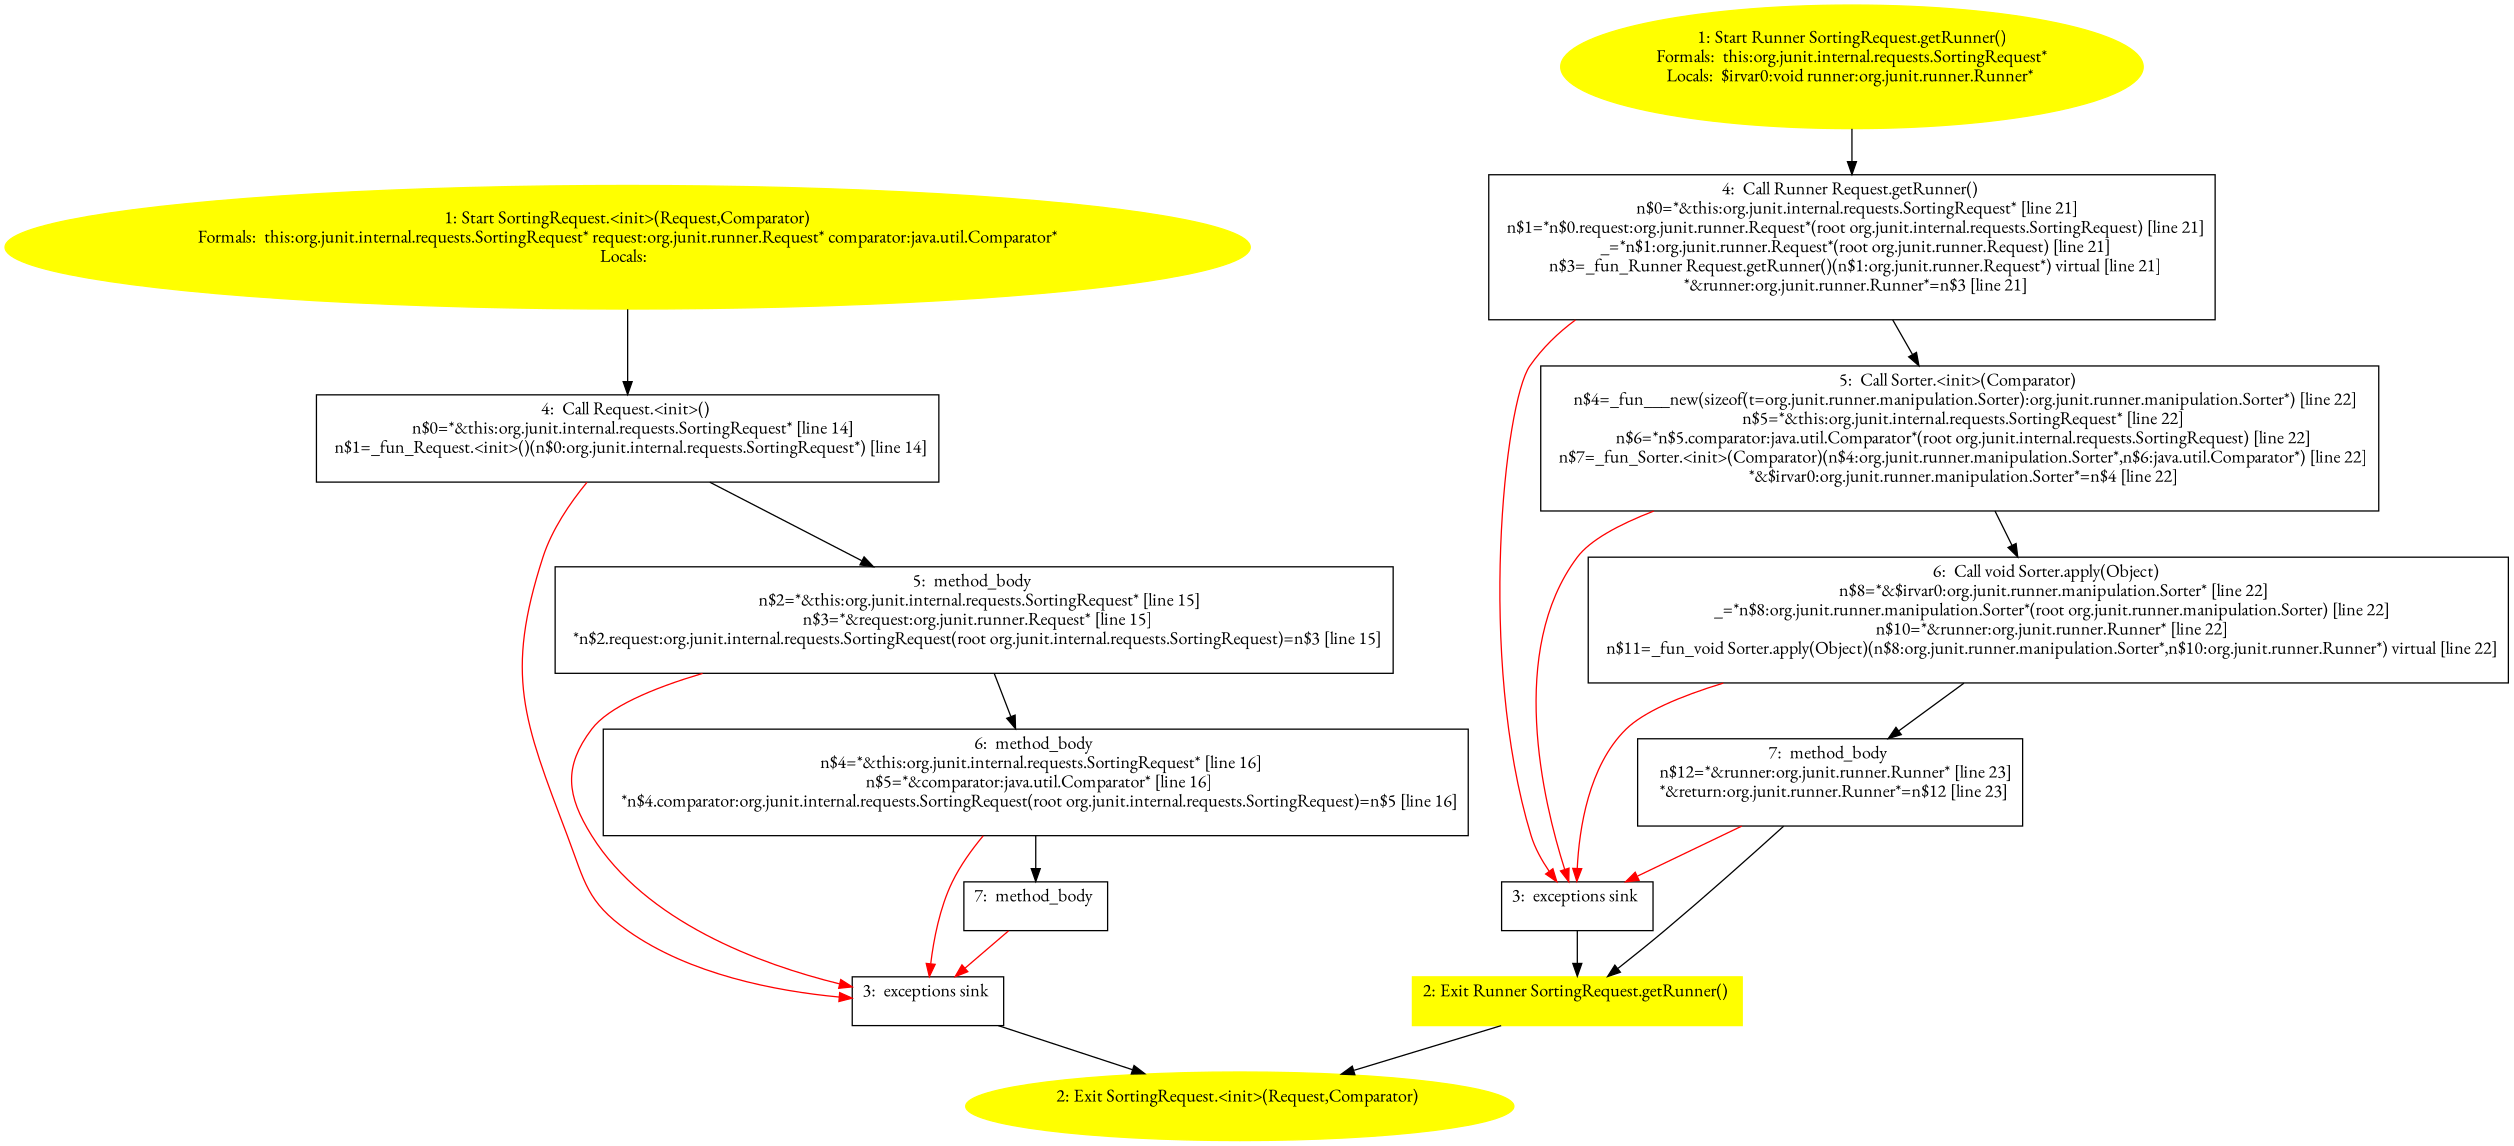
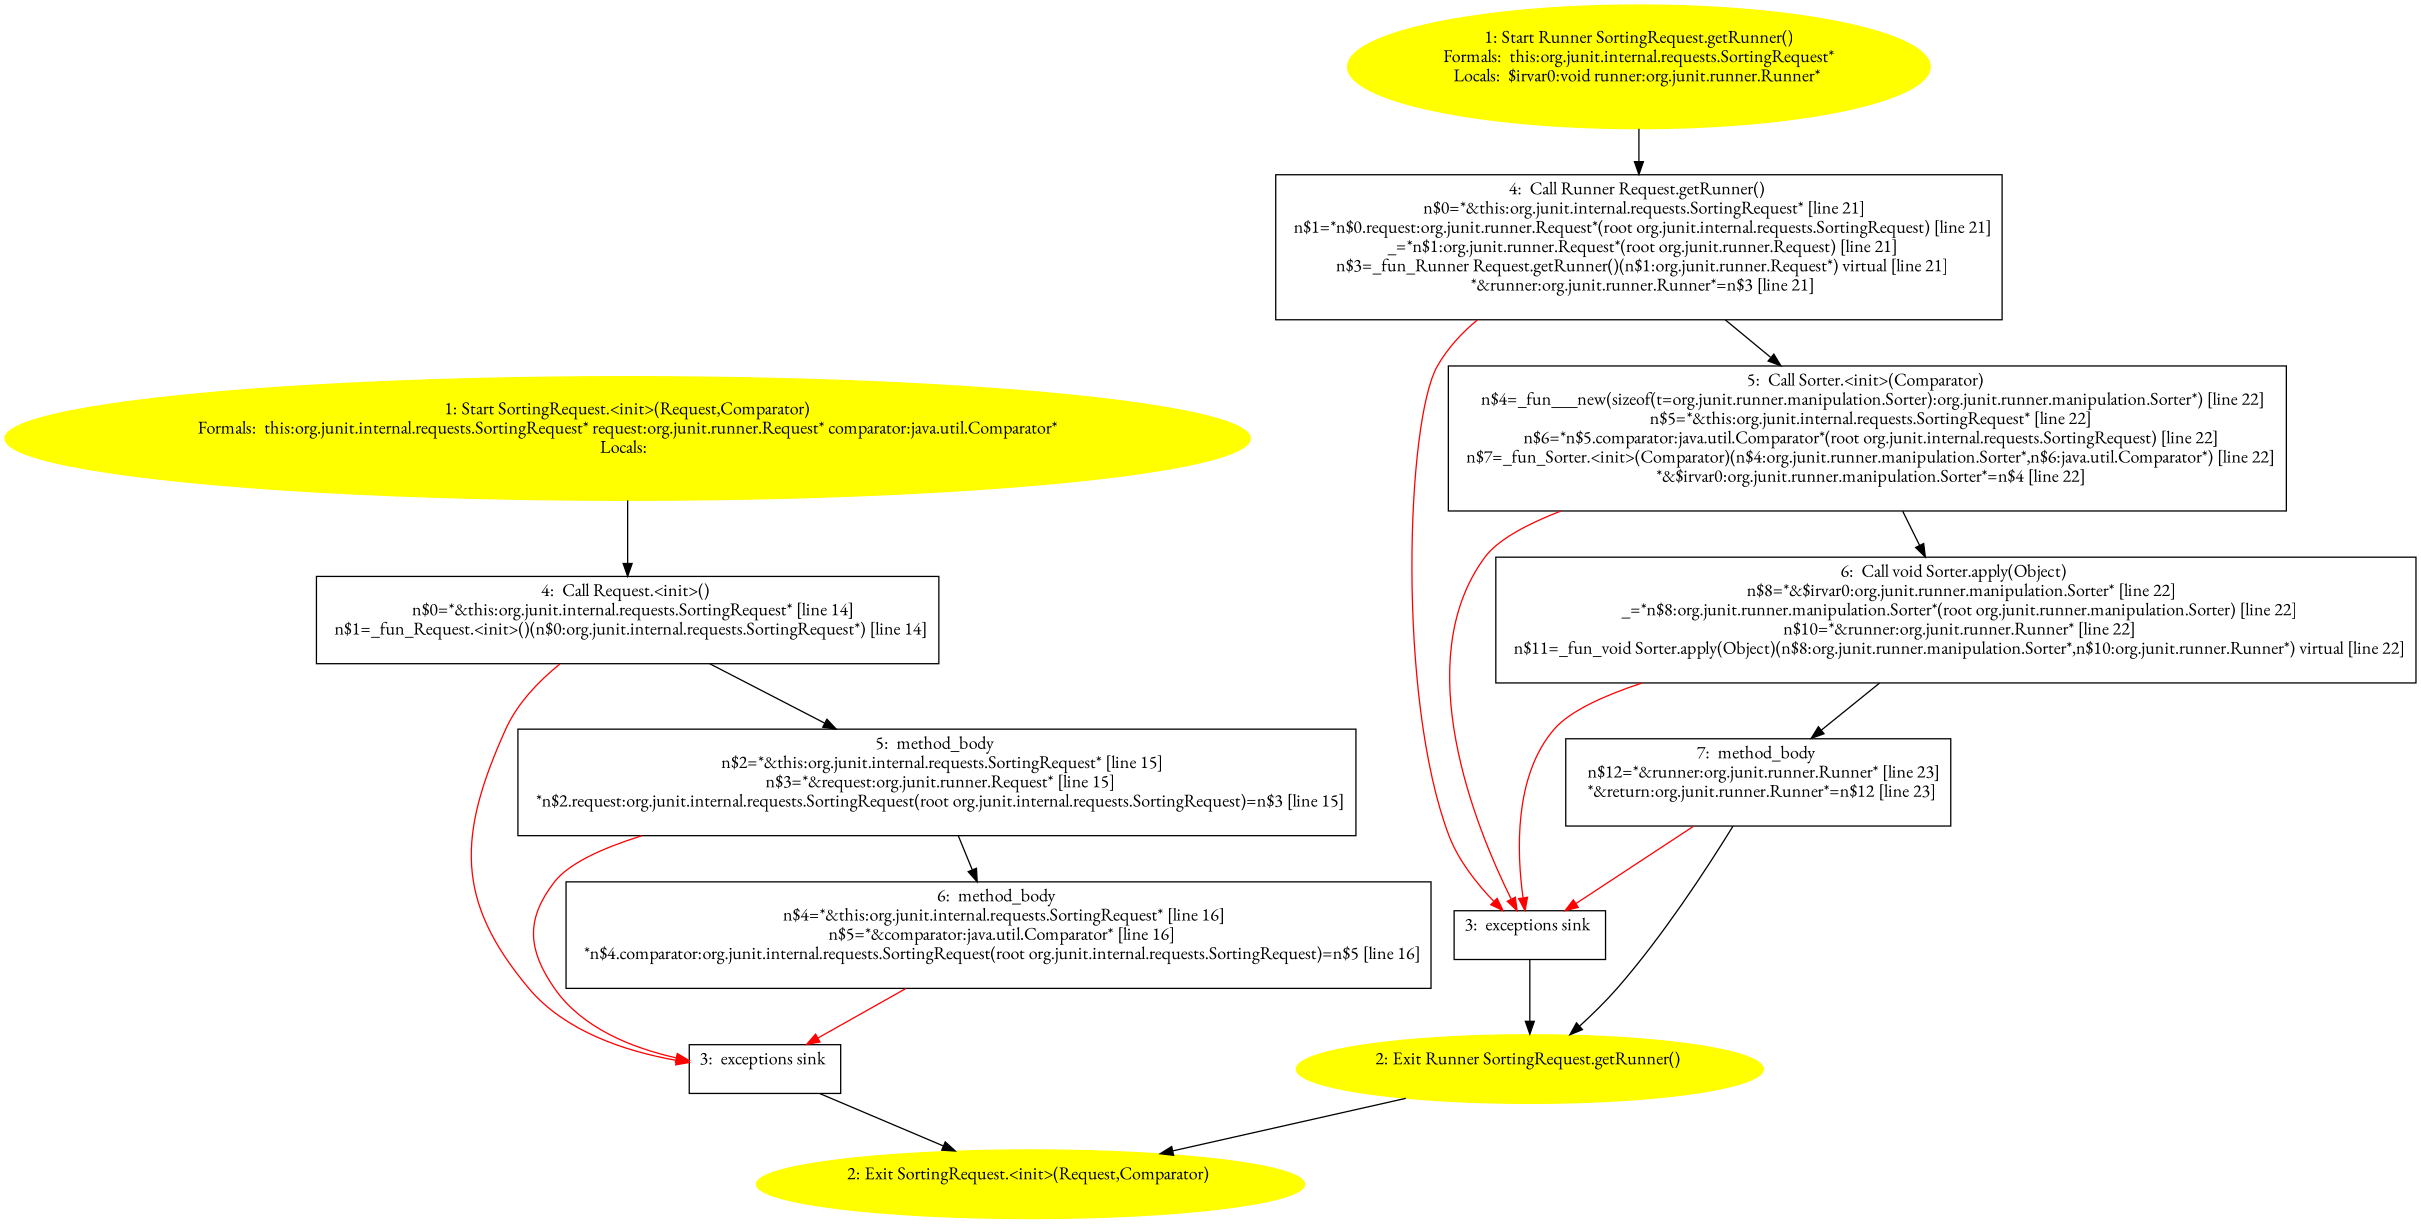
node "7:  method_body": removed
node "2: Exit Runner SortingRequest.getRunner()": shape box -> ellipse
